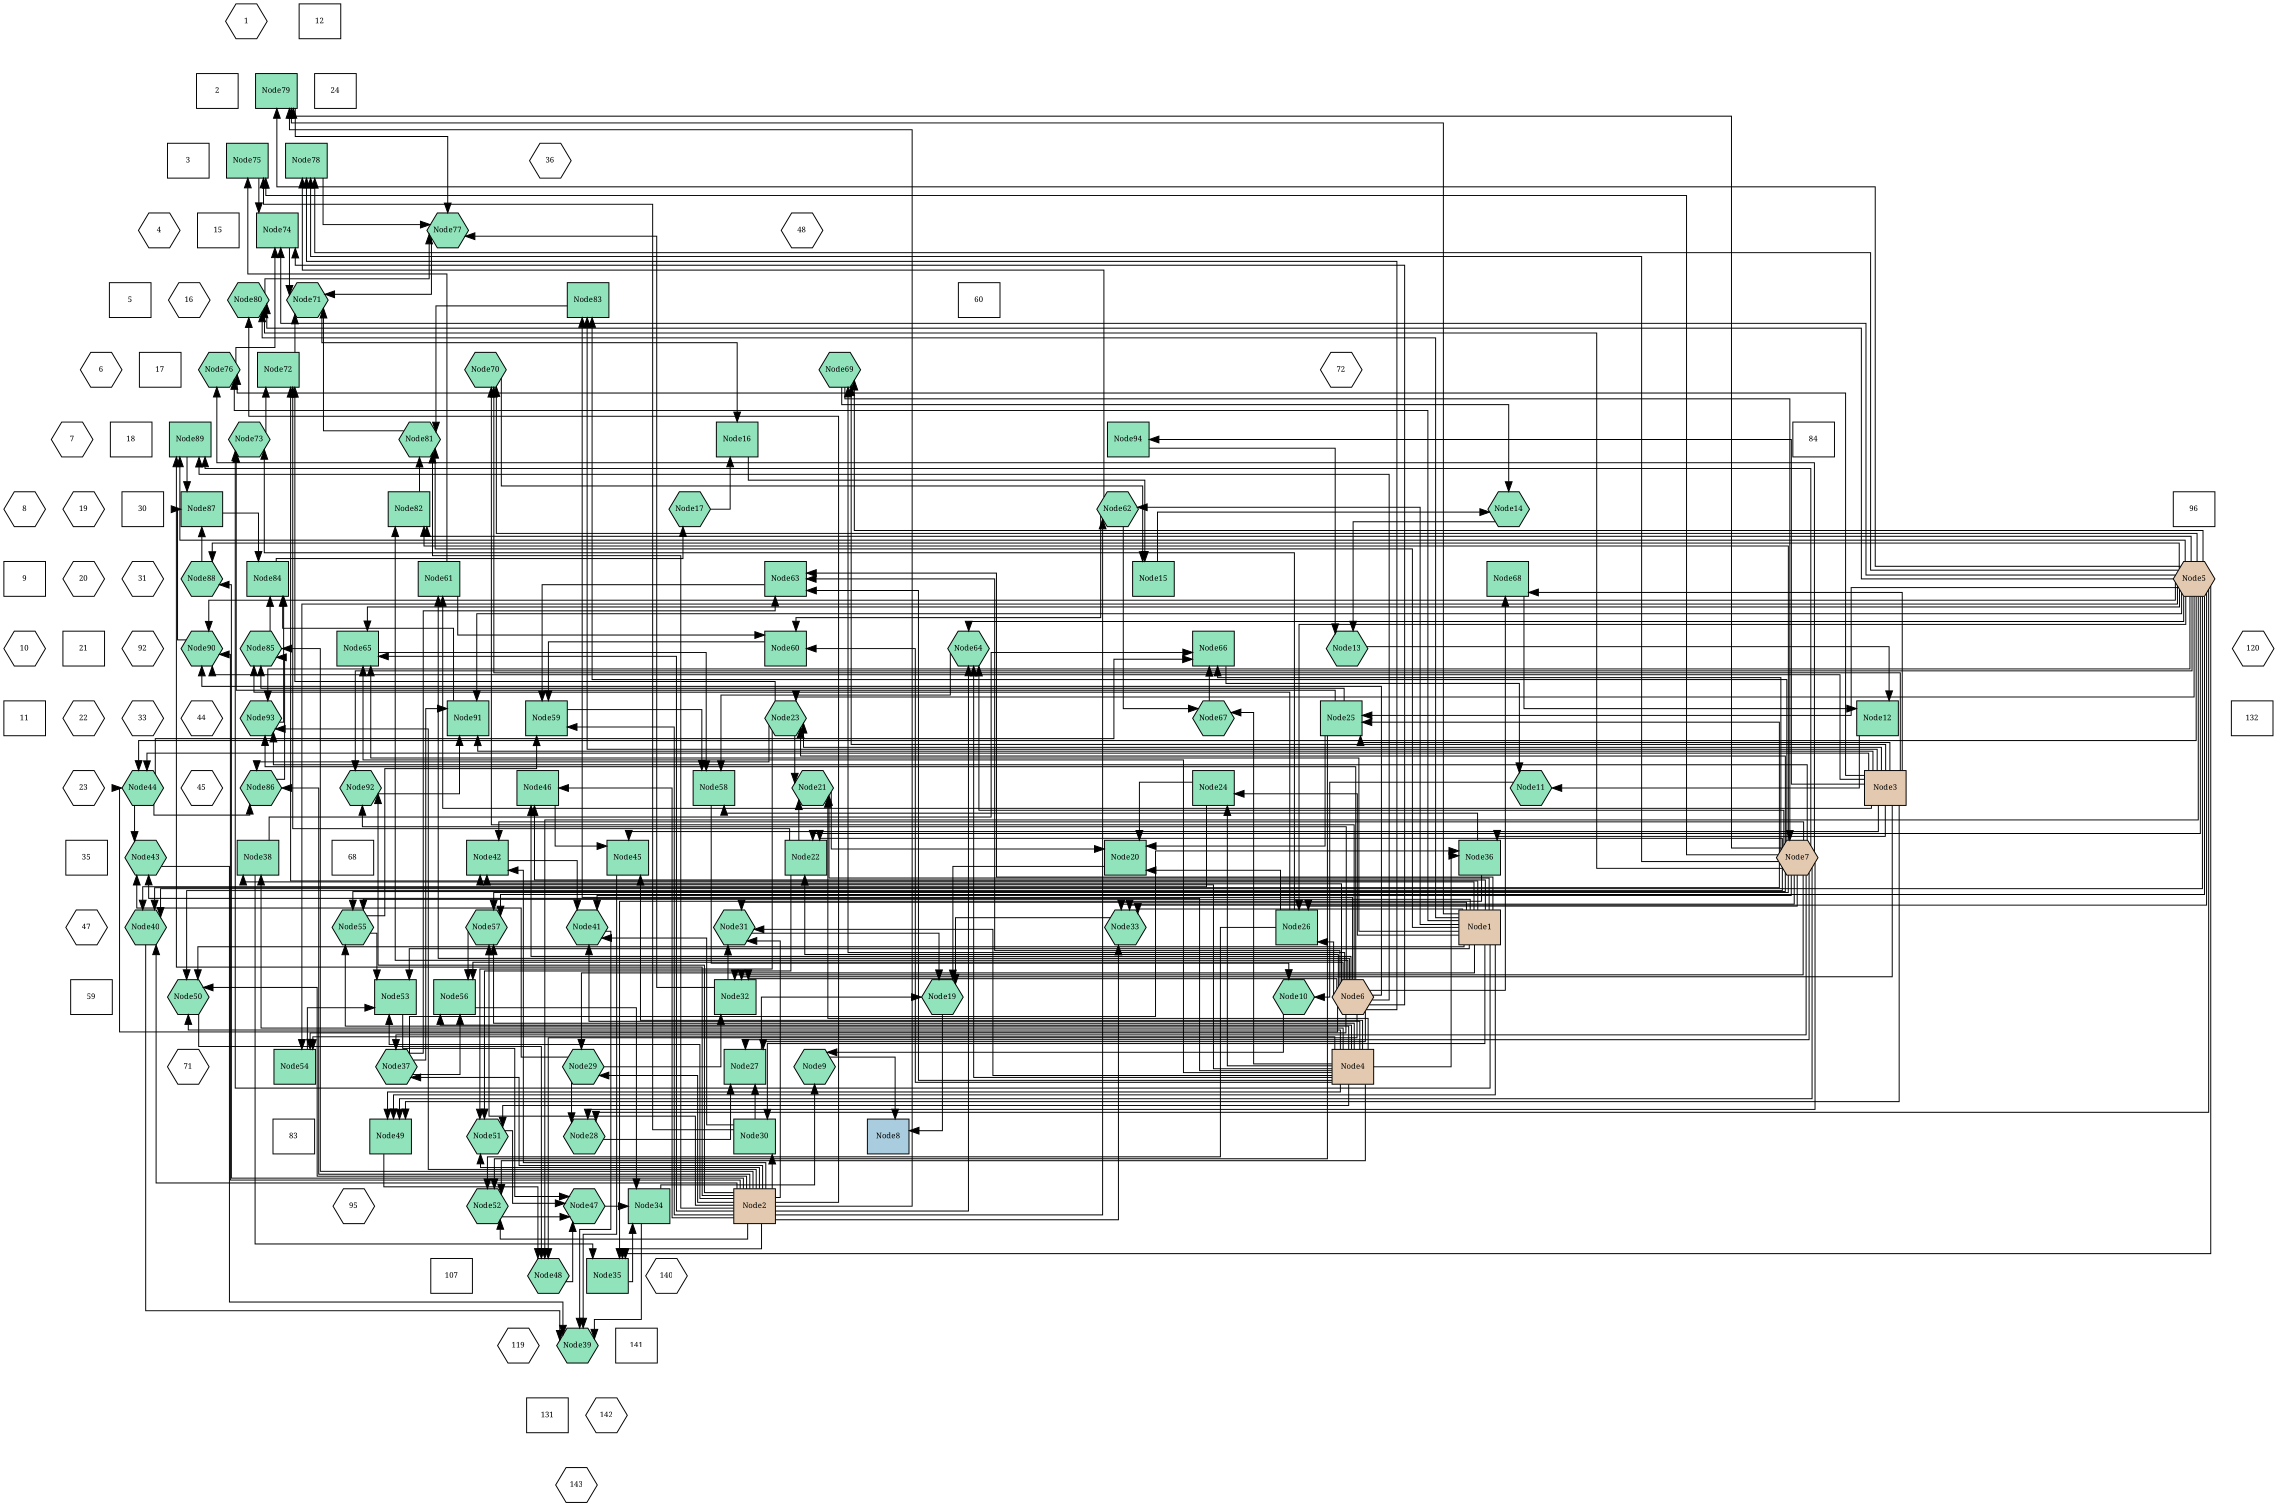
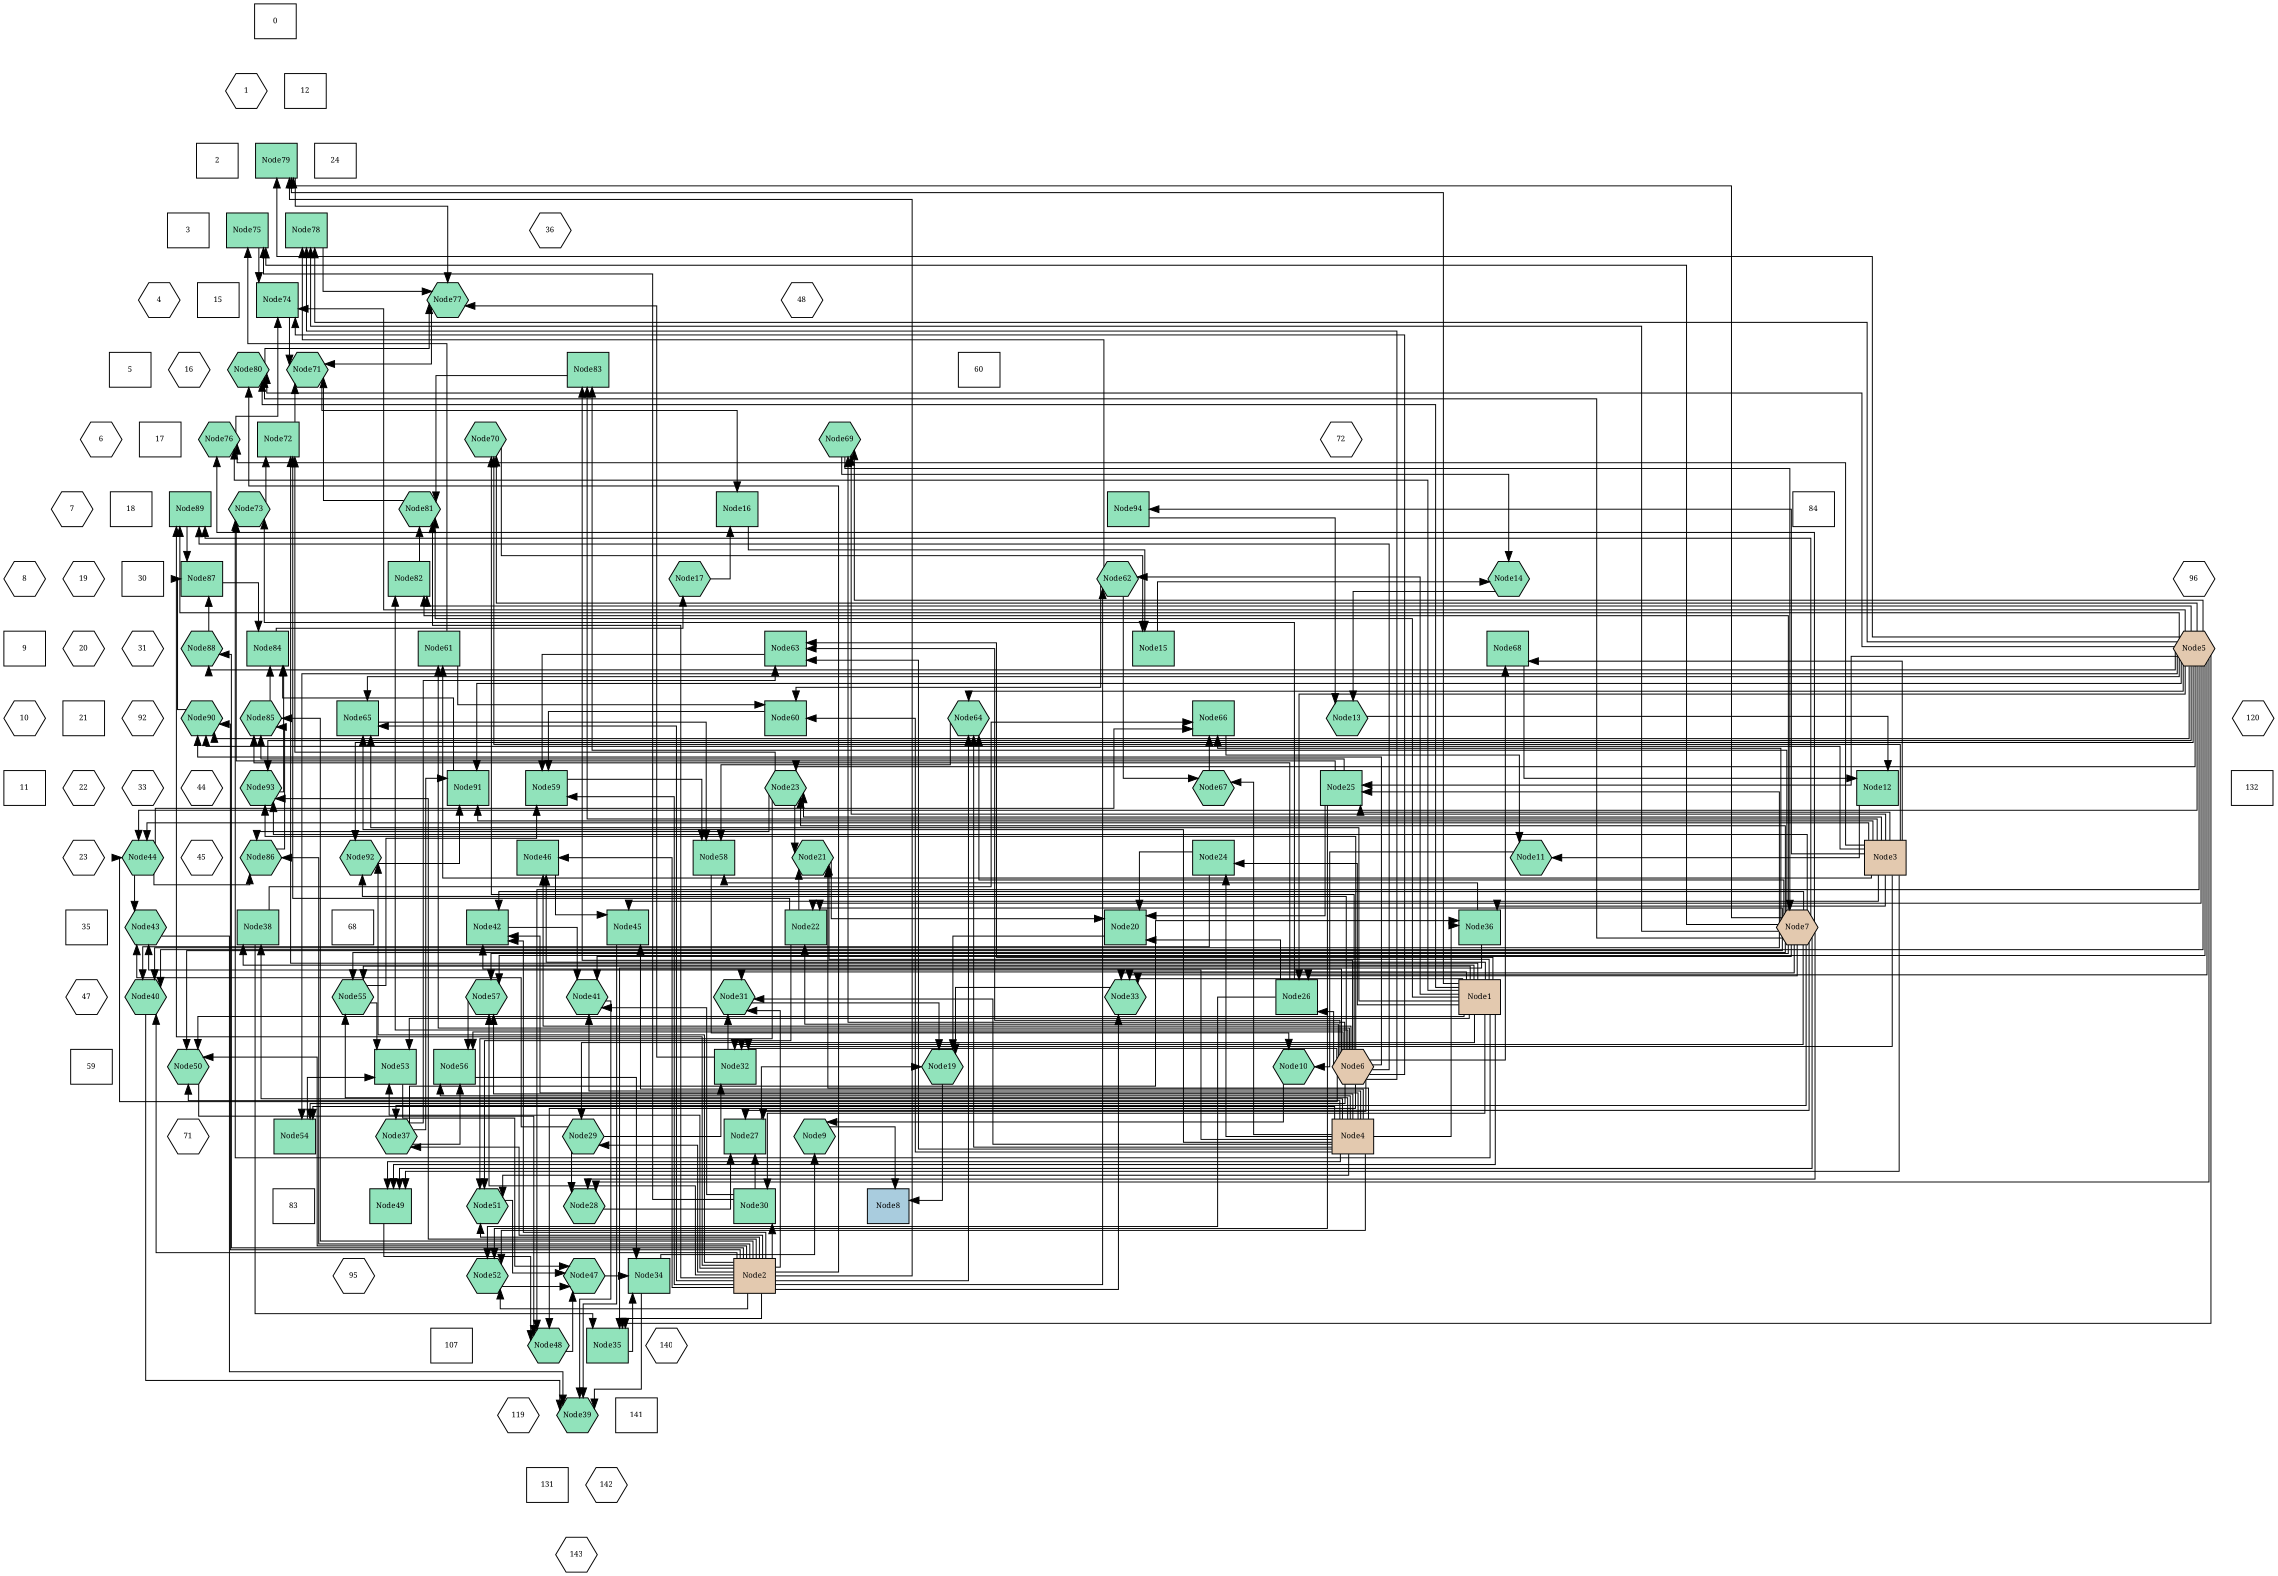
node "0": added
node "96": shape box -> hexagon
